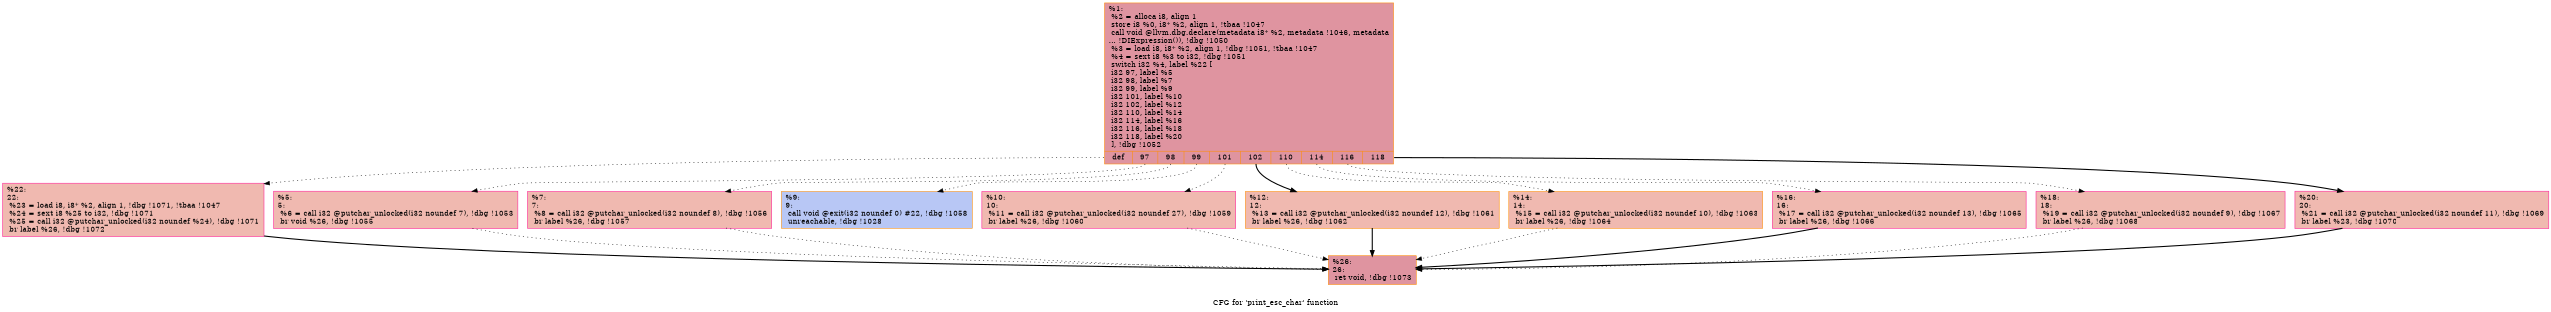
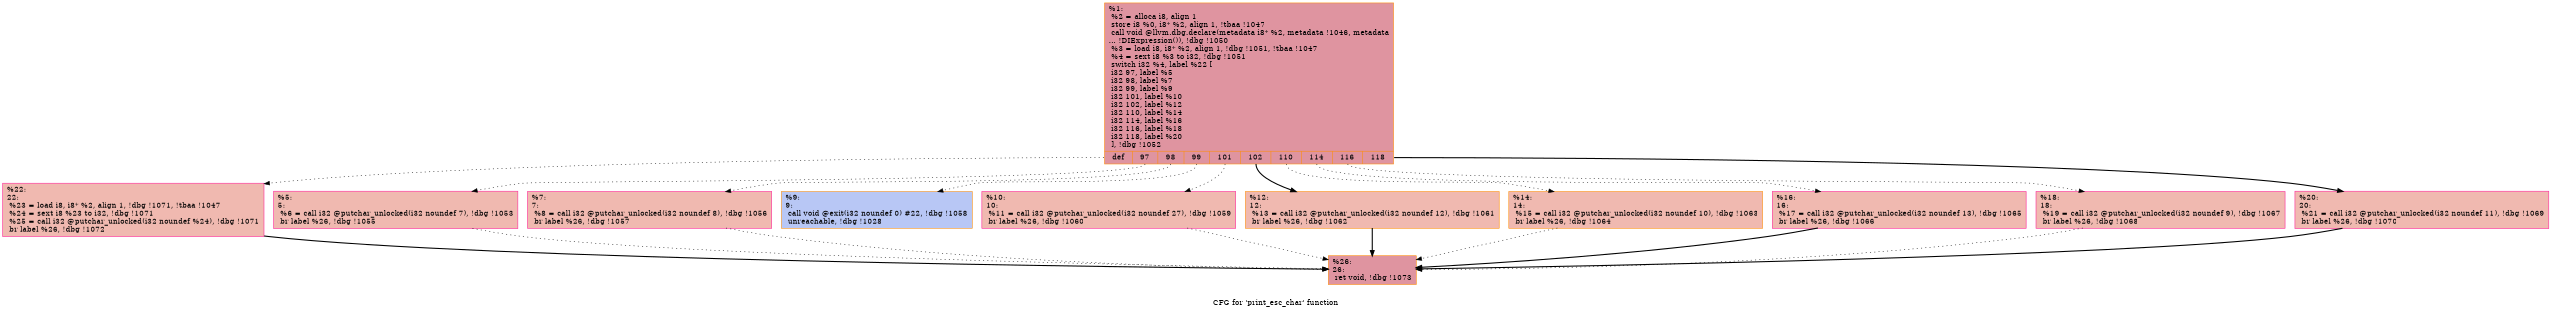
node "%22:": text "%24 = sext i8 %25 to i32, !dbg !1071" -> "%24 = sext i8 %23 to i32, !dbg !1071"
node "%5:": text "br void %26, !dbg !1055" -> "br label %26, !dbg !1055"
node "%20:": text "br label %23, !dbg !1070" -> "br label %26, !dbg !1070"
